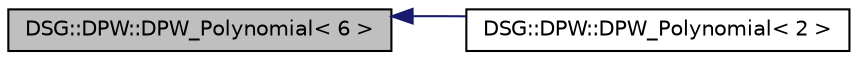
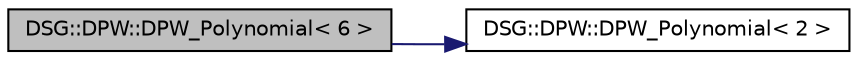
edge "DSG::DPW::DPW_Polynomial< 2 >" -> "DSG::DPW::DPW_Polynomial< 6 >": reversed
